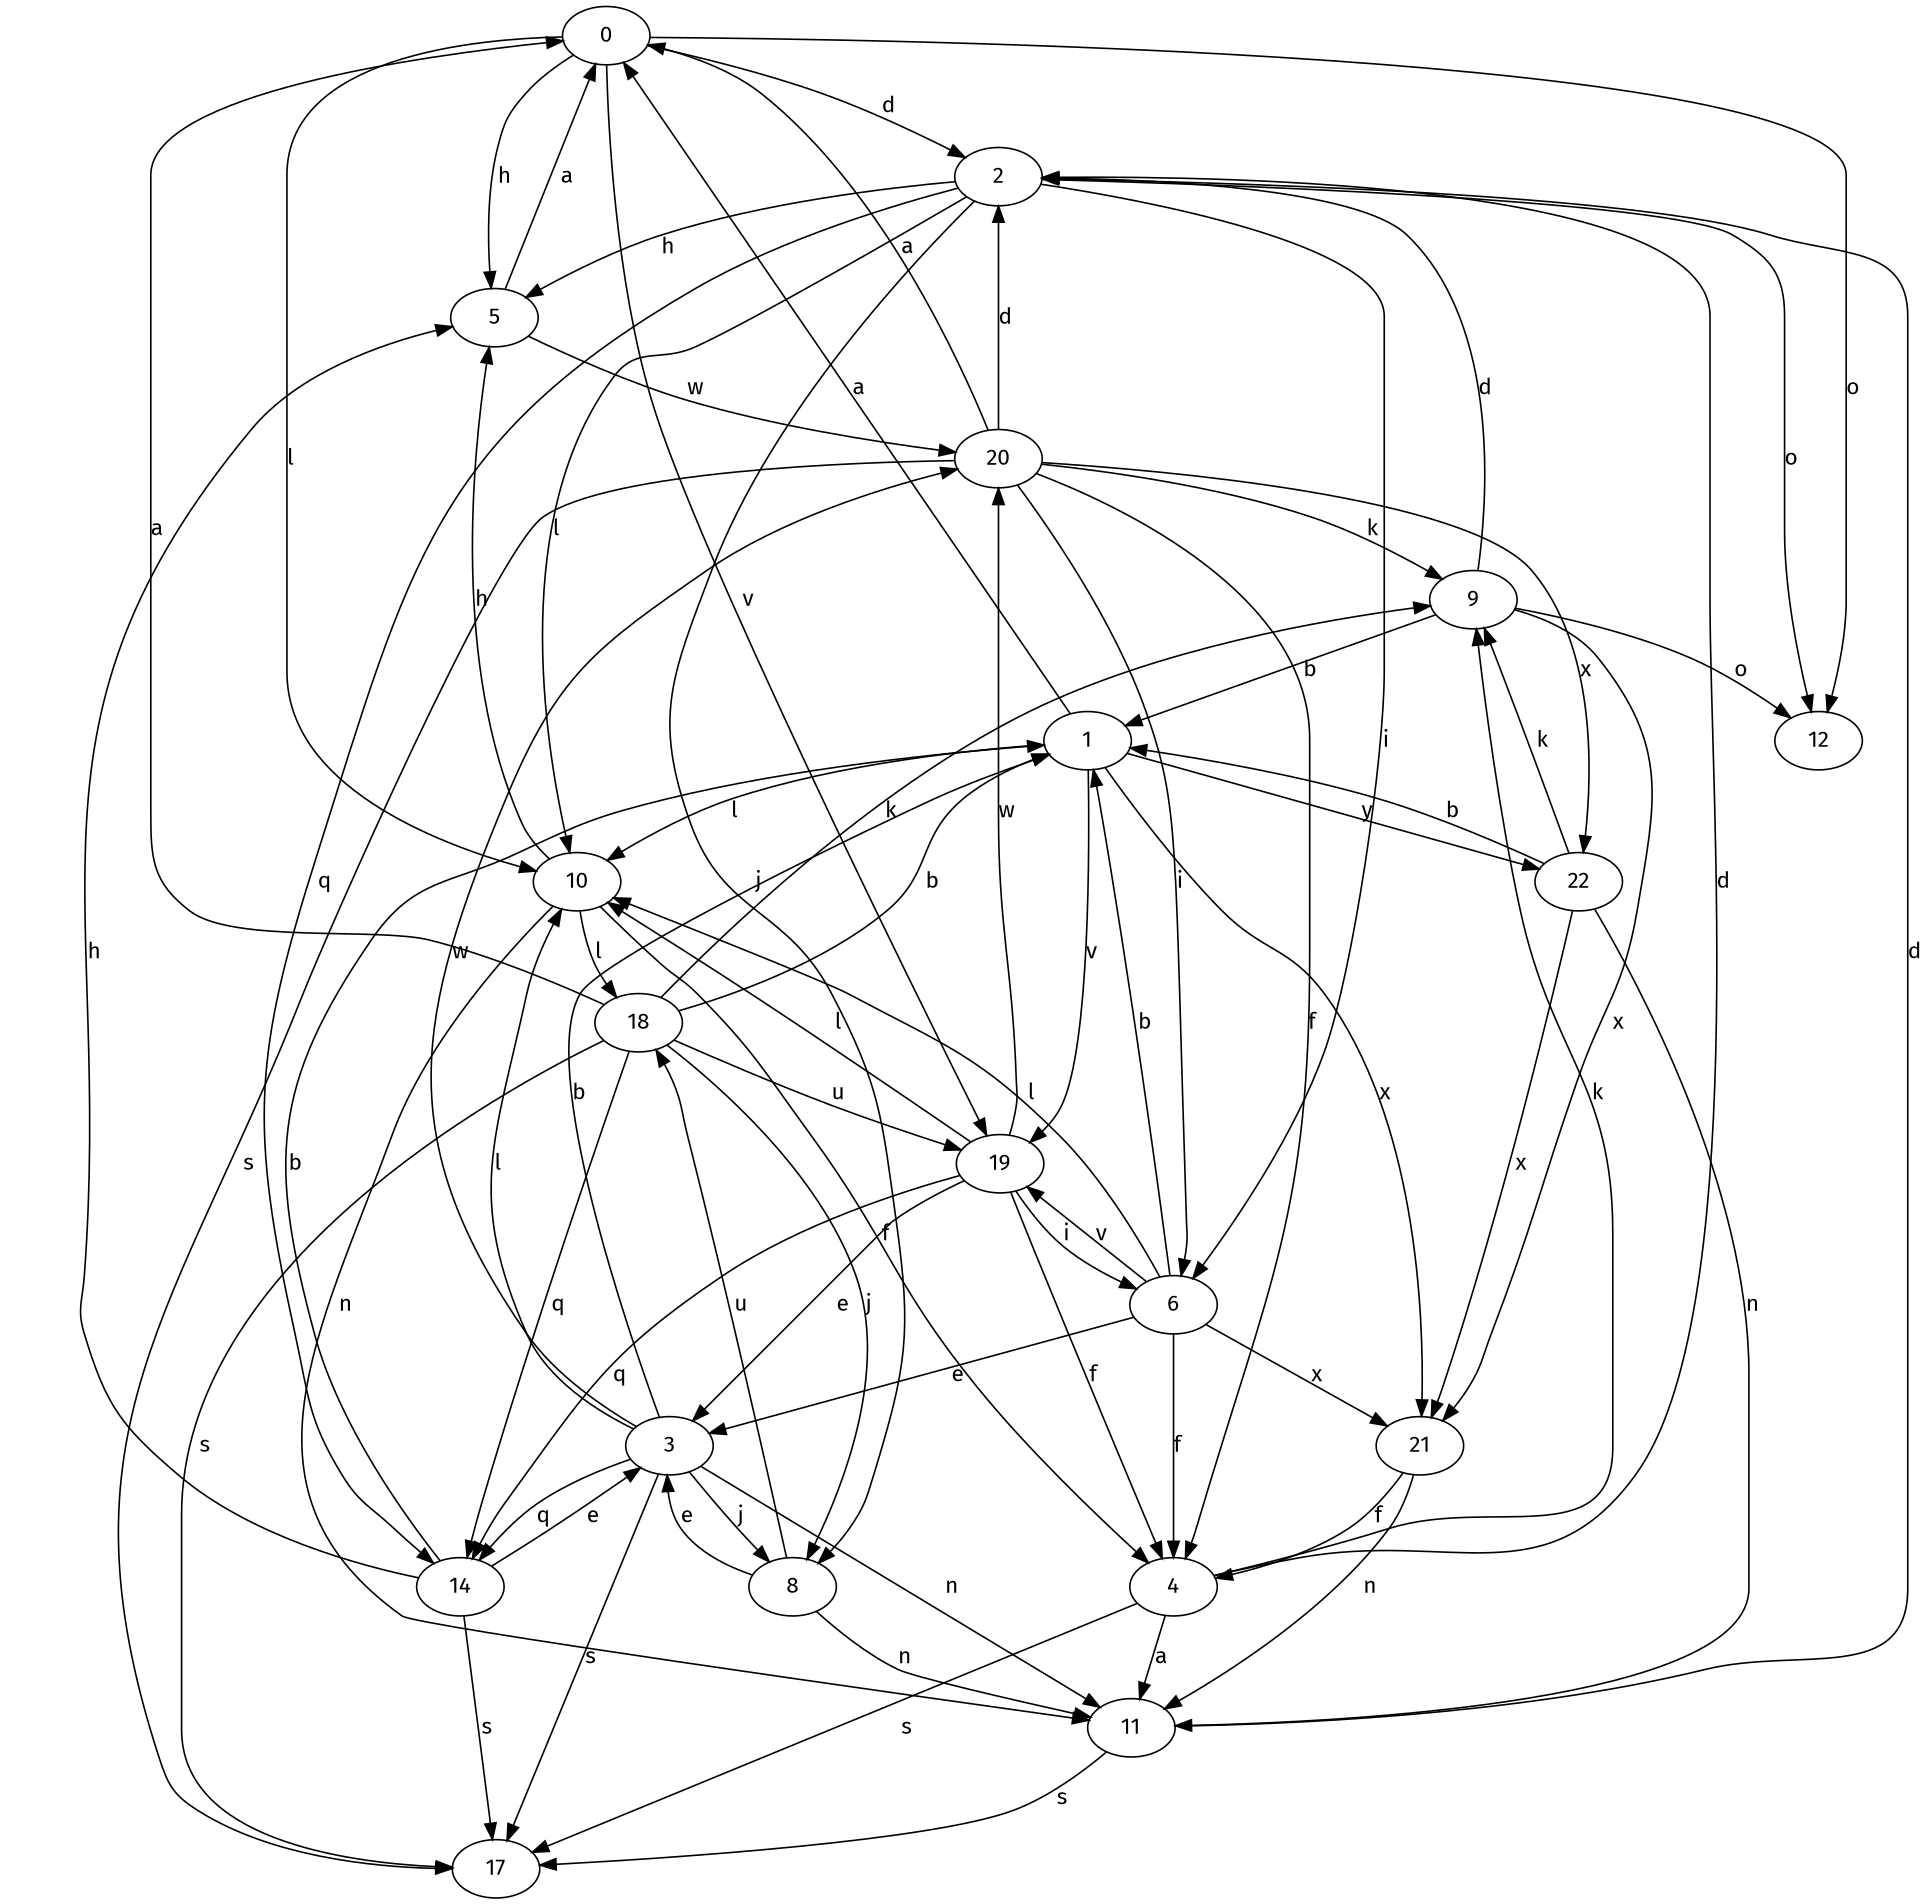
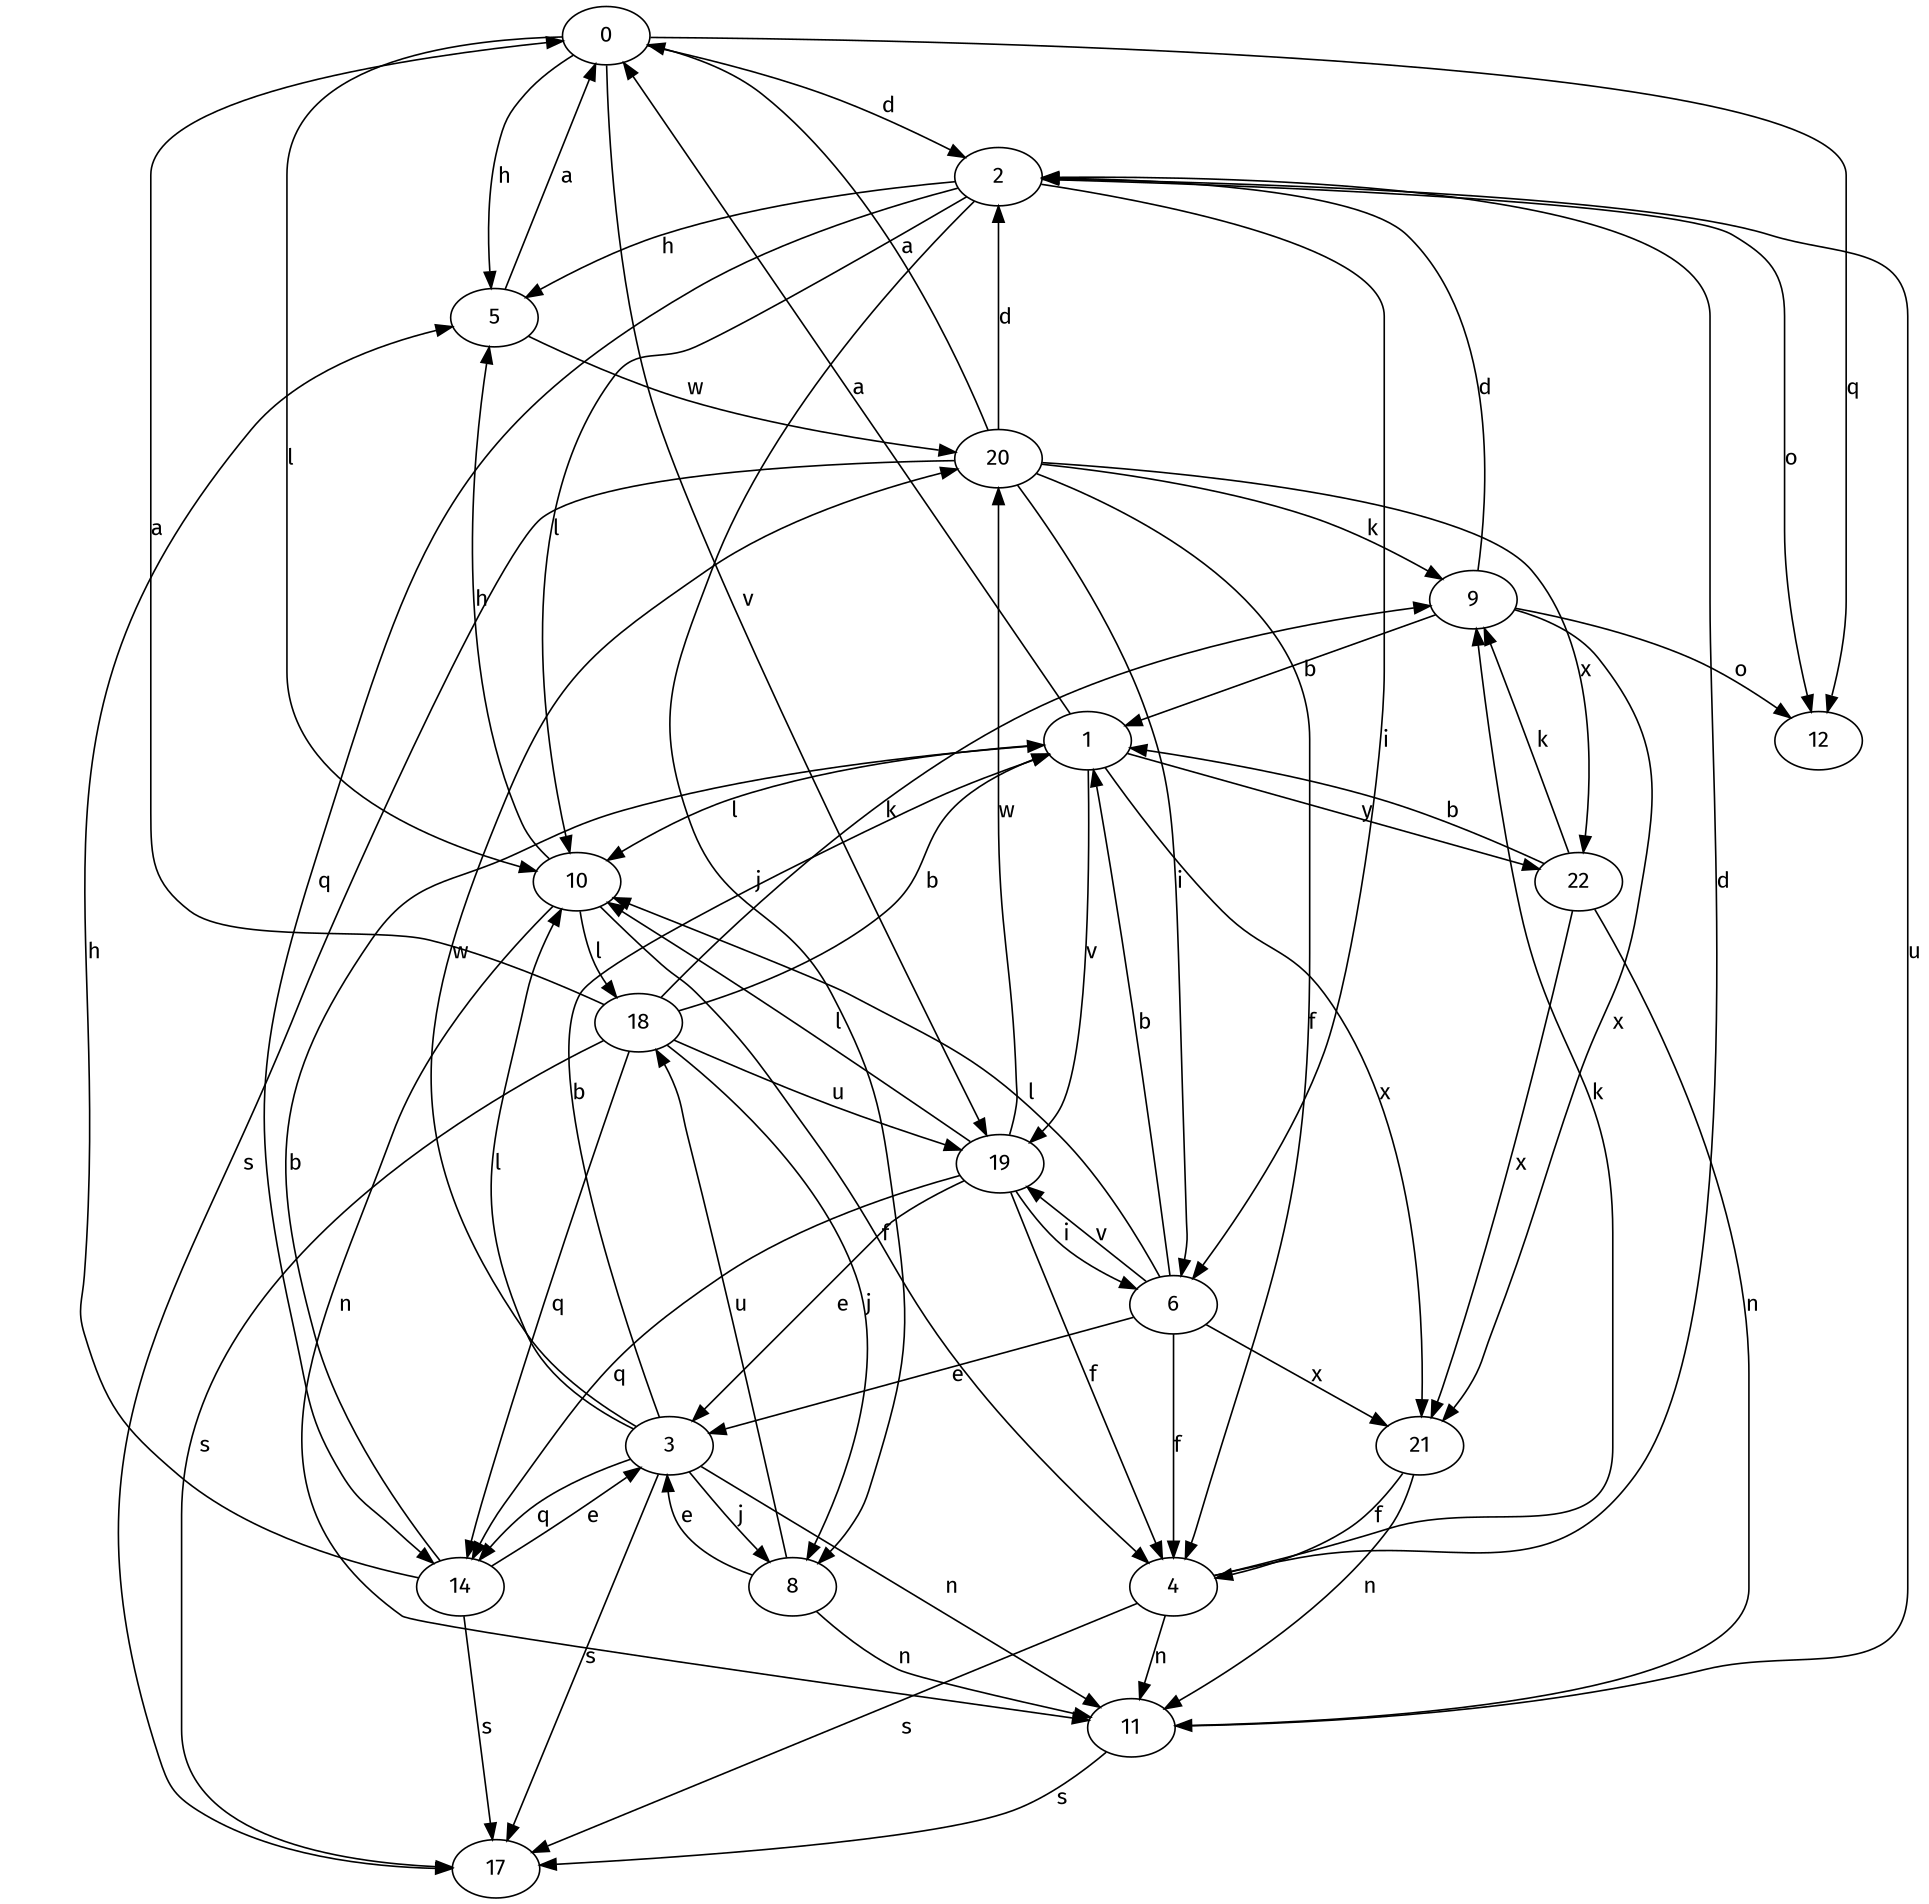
edge "0" -> "12": label "o" -> "q"
edge "11" -> "2": label "d" -> "u"
edge "4" -> "11": label "a" -> "n"
